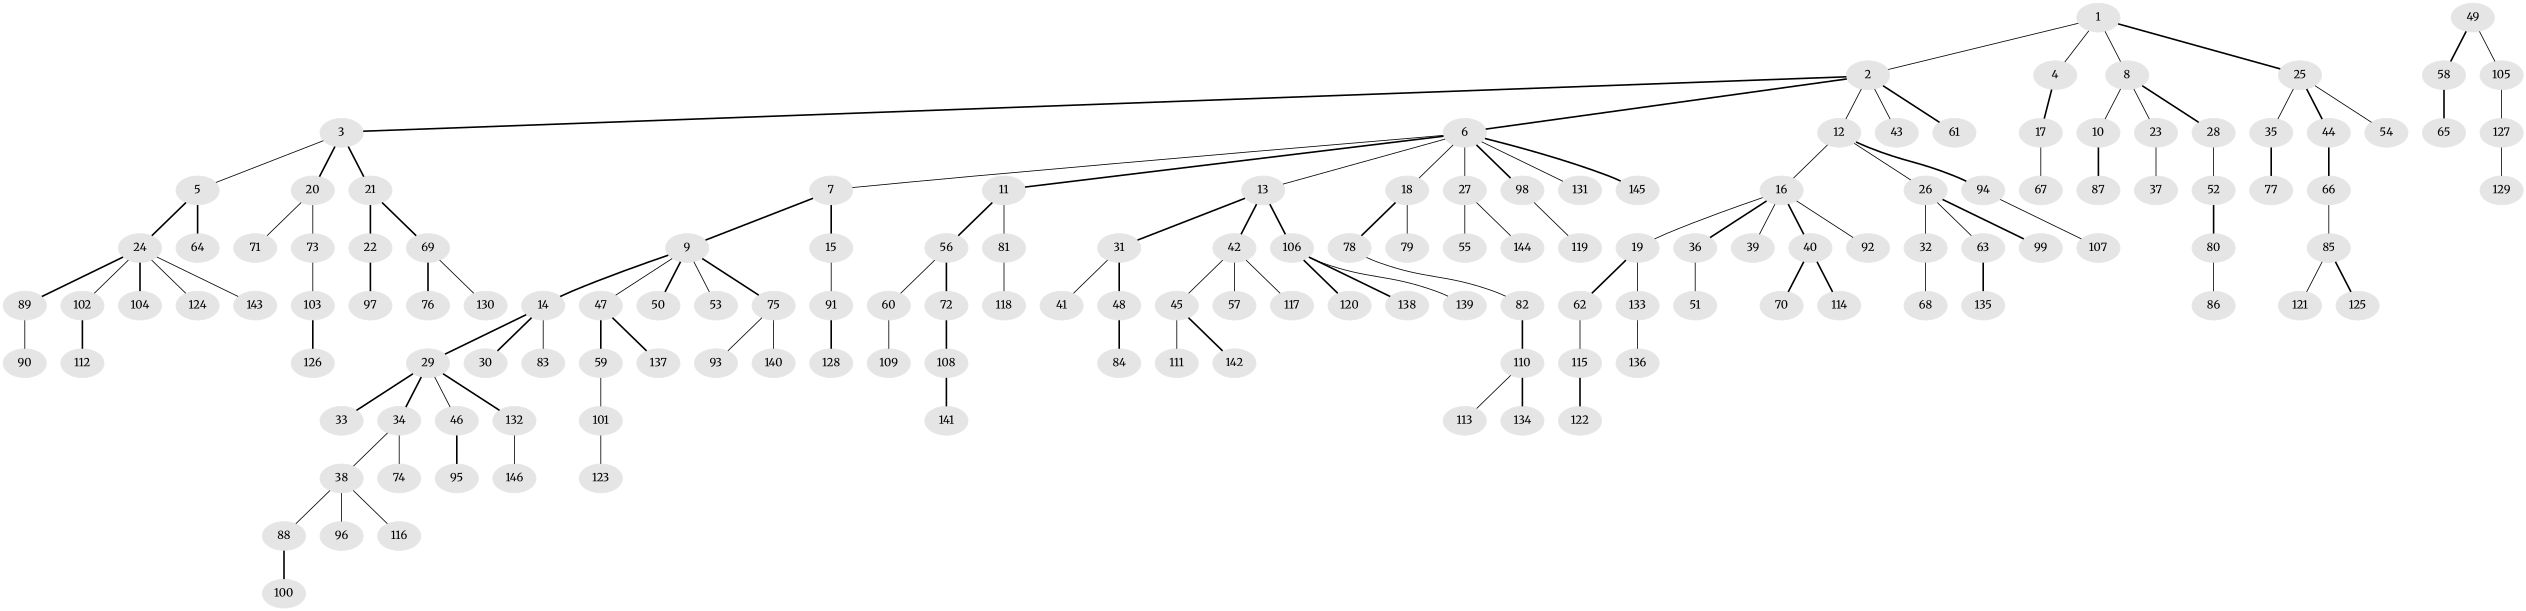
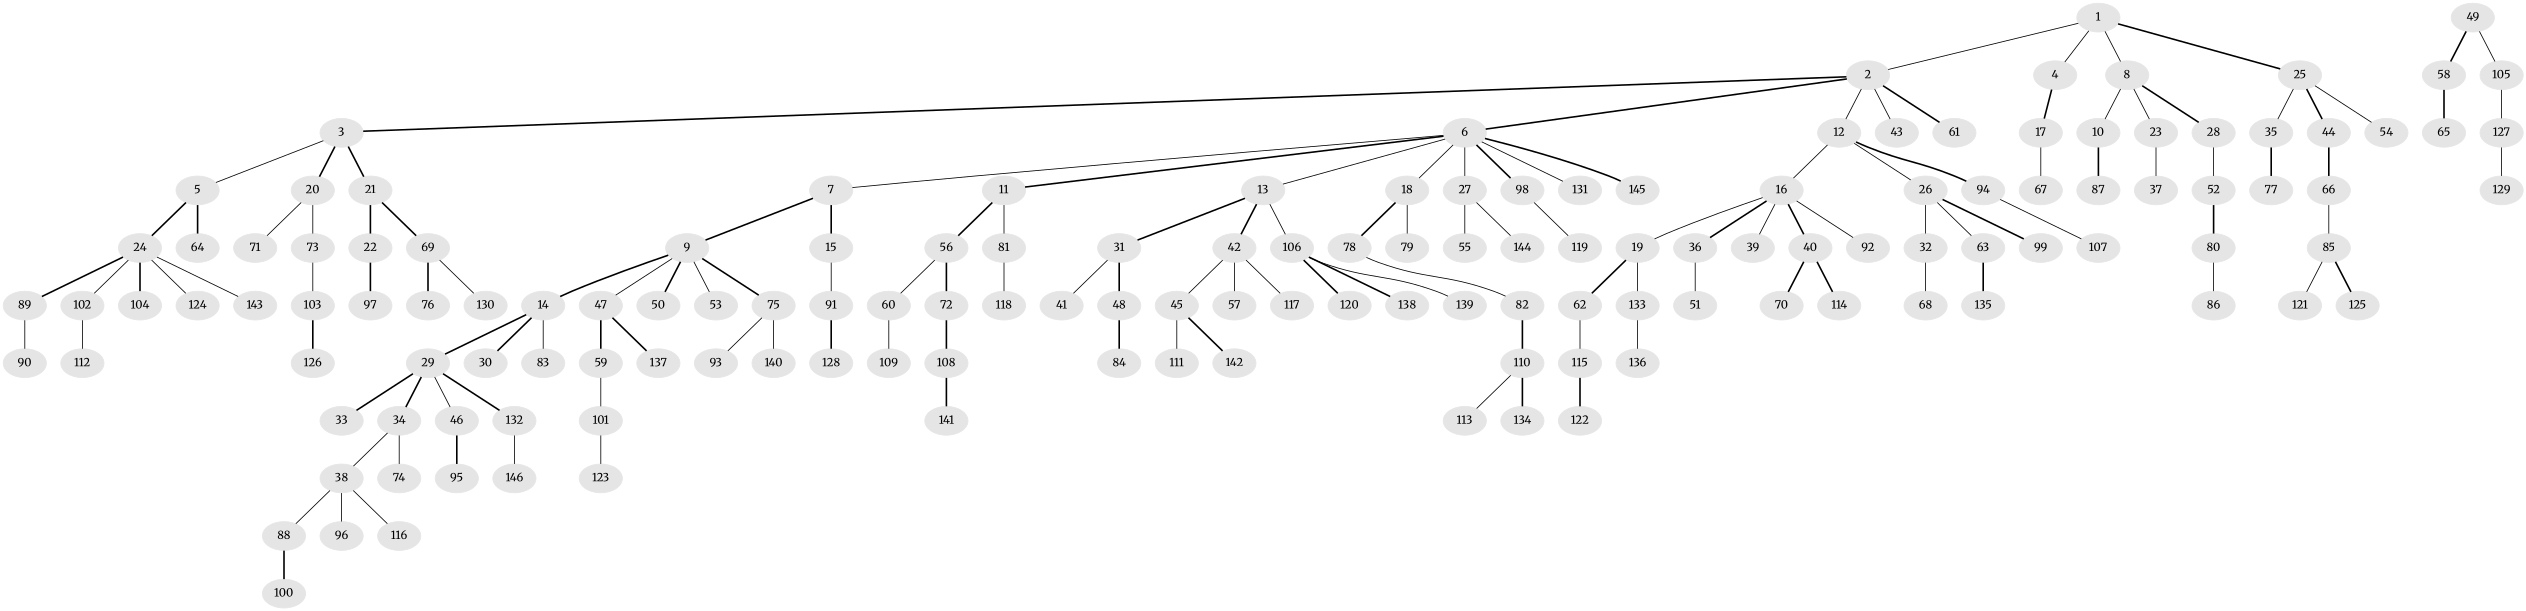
edge "13" -- "106": style bold -> solid
edge "102" -- "112": style bold -> solid
